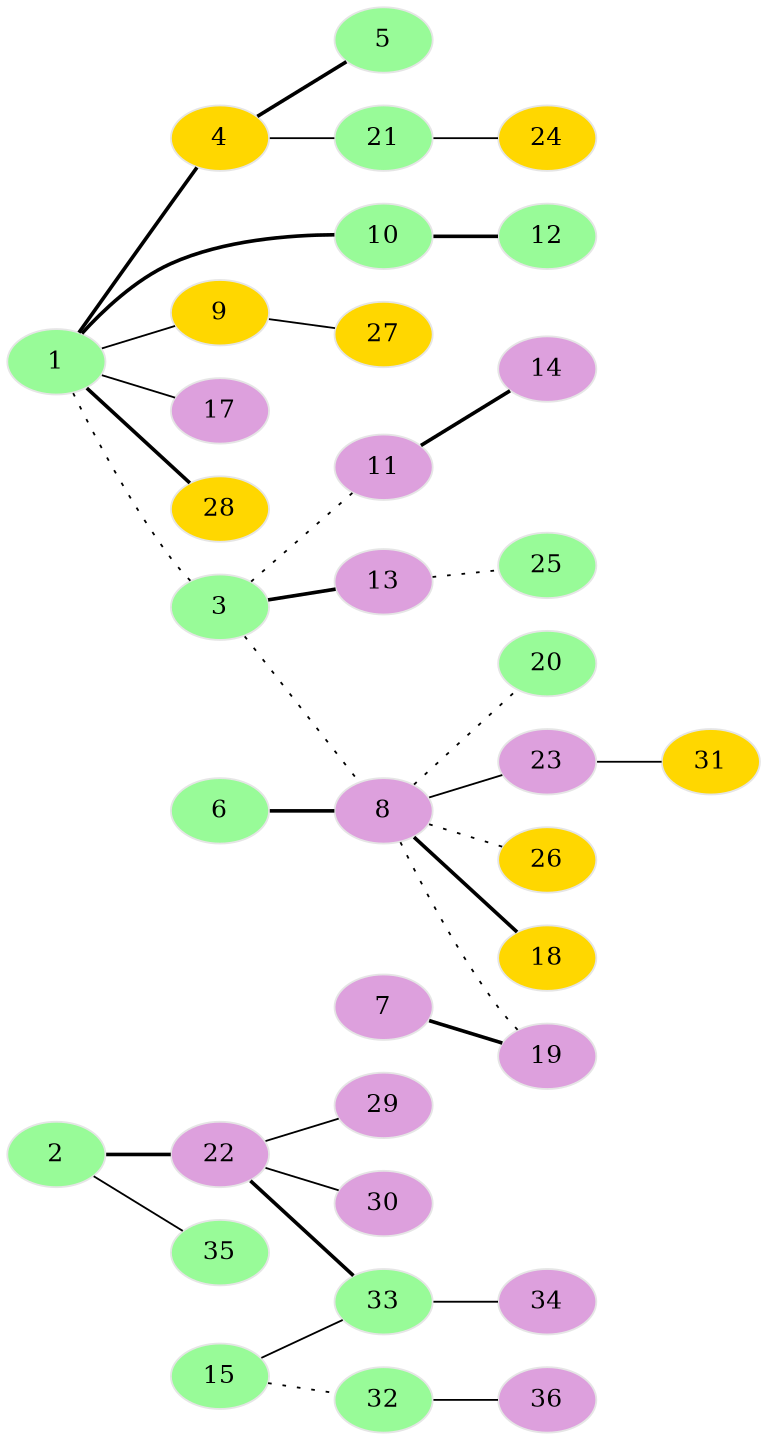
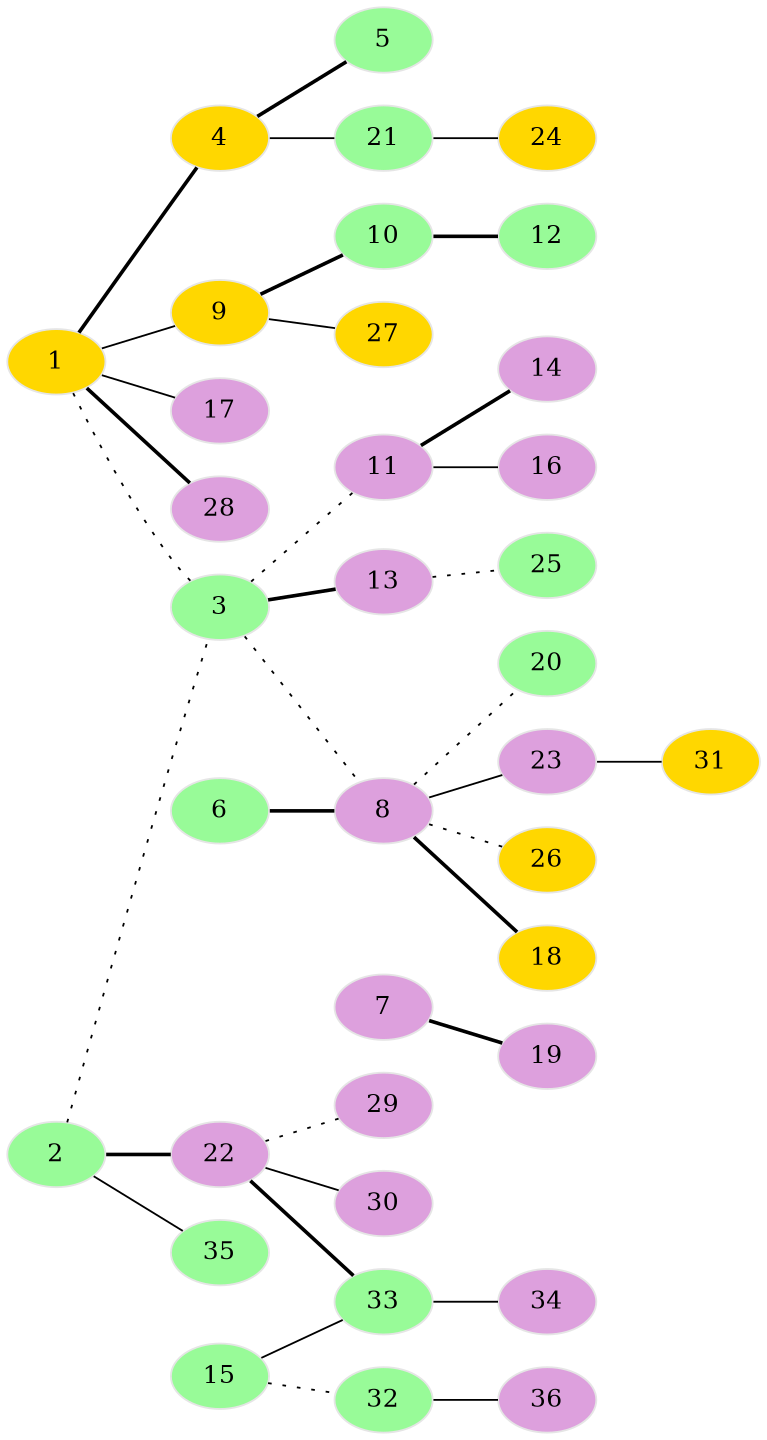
edge "10" -- "1": now "10" -- "9"
node "1": fillcolor palegreen -> gold
node "16": added
node "28": fillcolor gold -> plum
edge "3" -- "2": added
edge "8" -- "19": removed
edge "29" -- "22": style solid -> dotted
